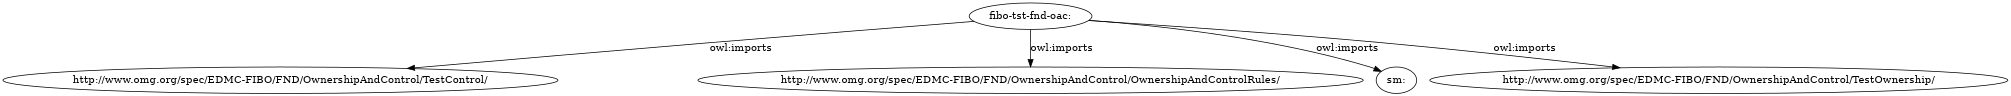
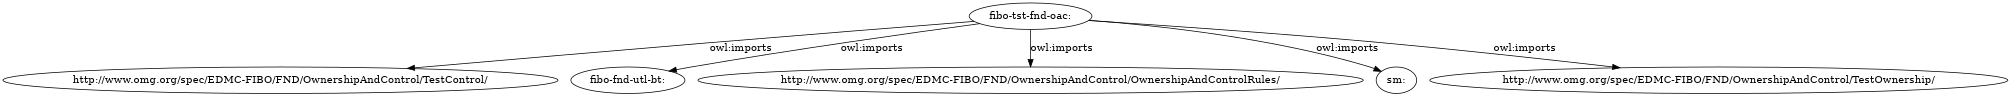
node "fibo-fnd-utl-bt:": added
